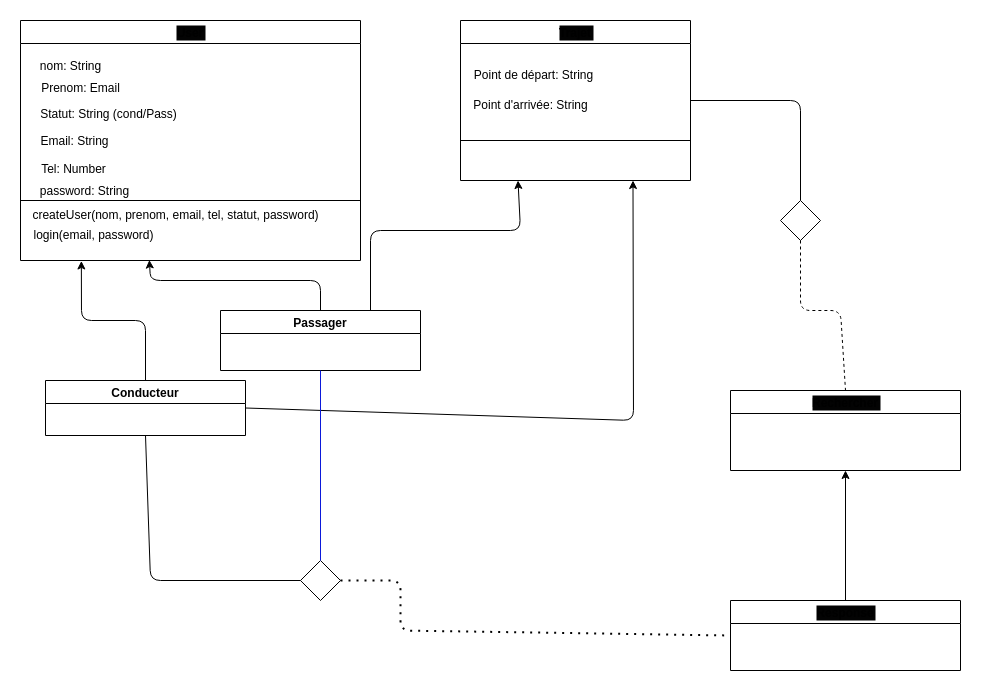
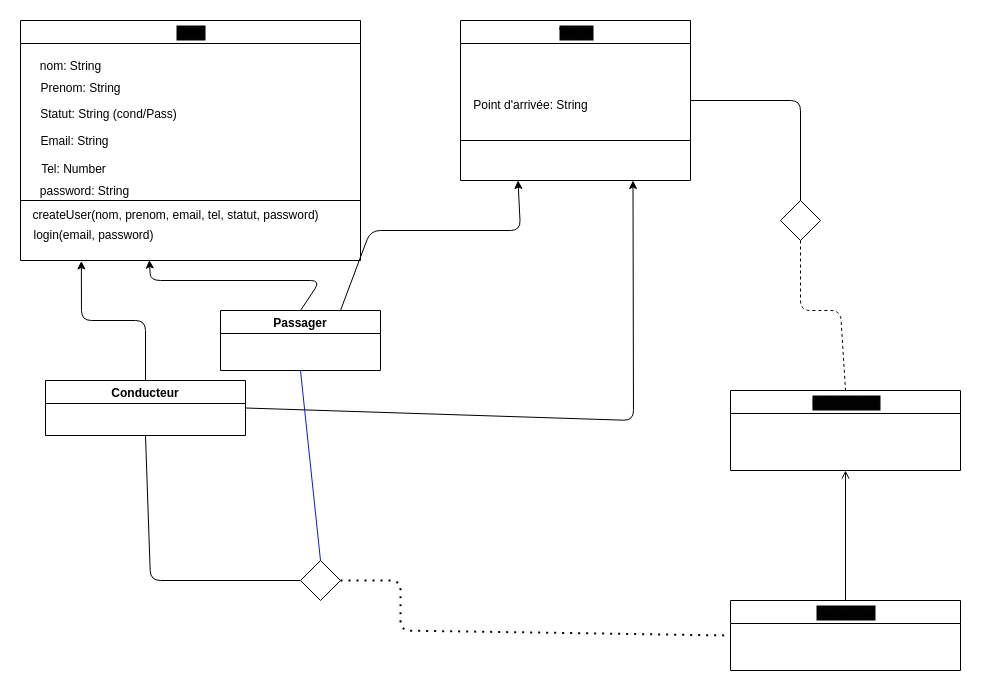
node "Point de départ: String": removed
node "Prenom: Email": label "Prenom: Email" -> "Prenom: String"
node "Passager": size 200x60 -> 160x60
edge "Response" -> "Rechercher": arrowhead classic -> open
